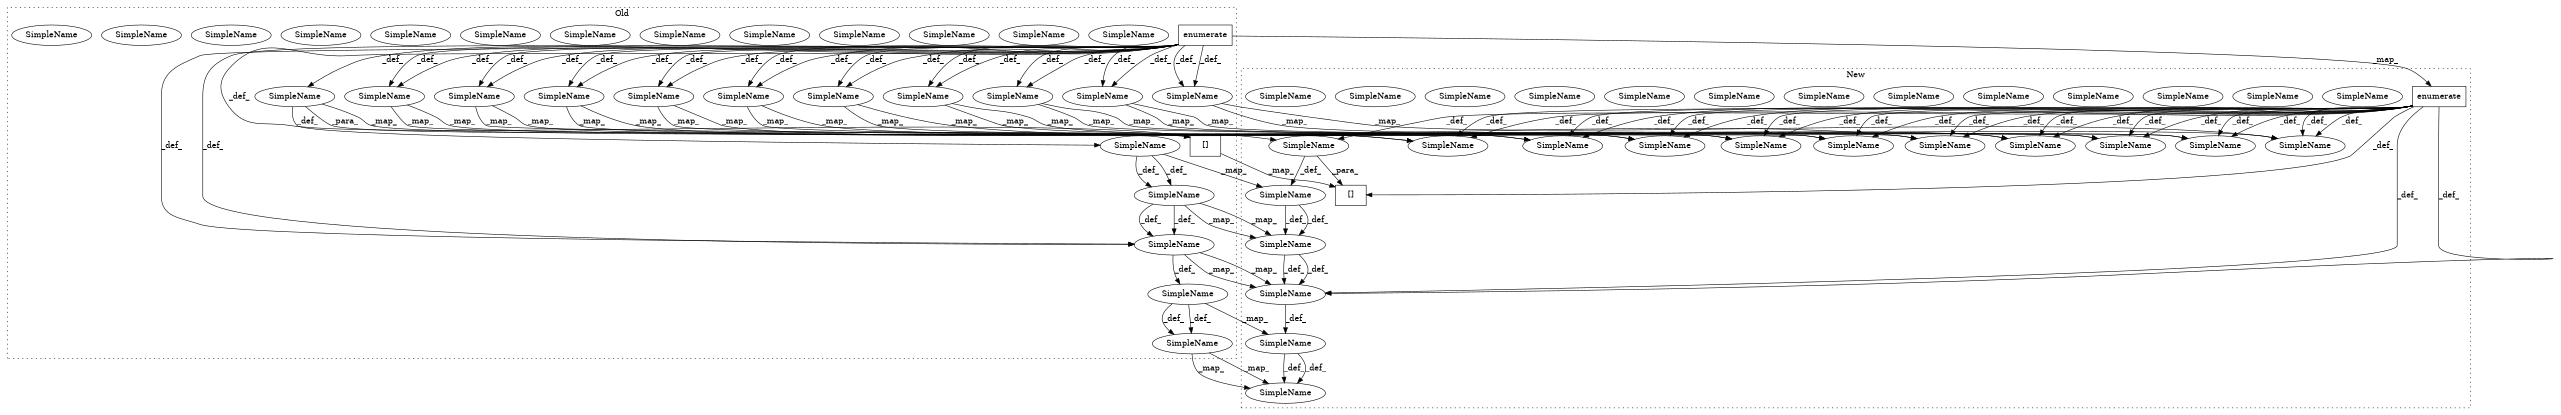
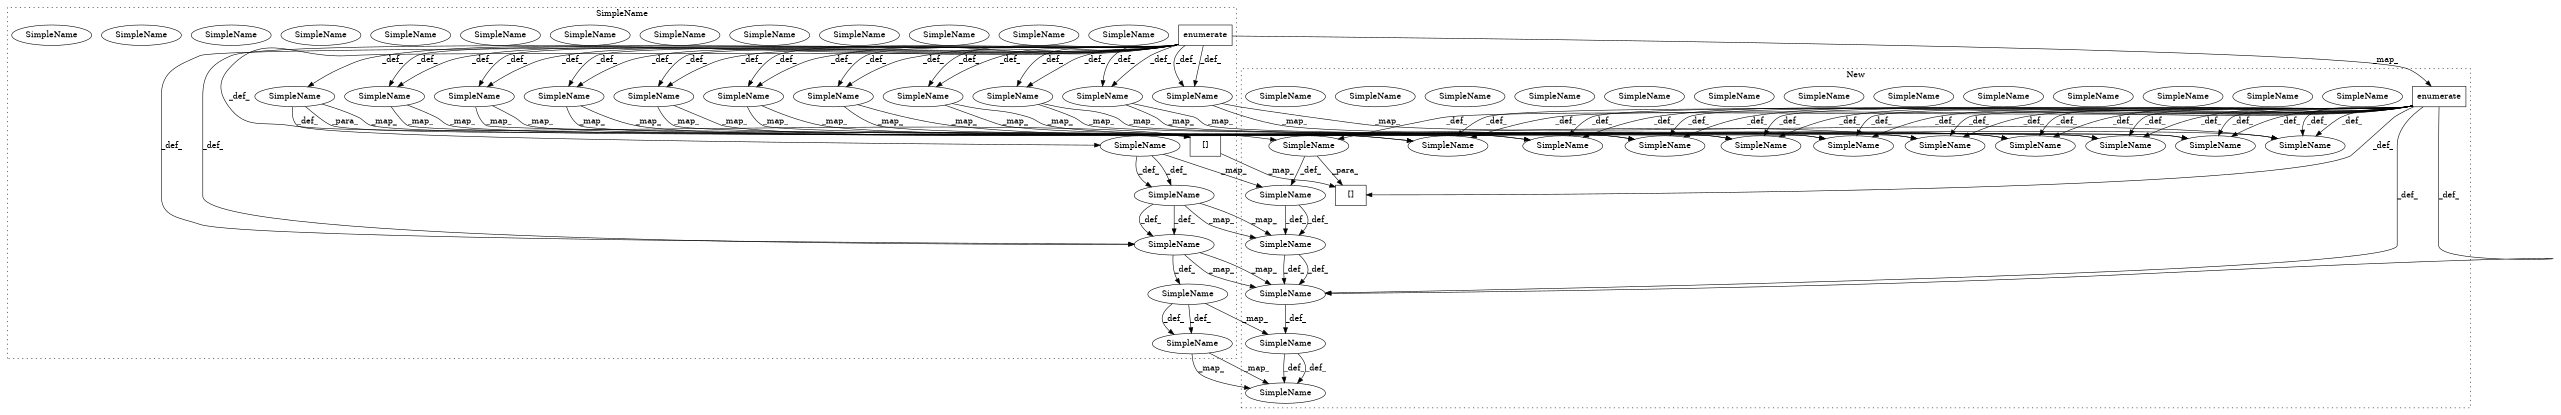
cluster "Old": label "Old" -> "SimpleName"
